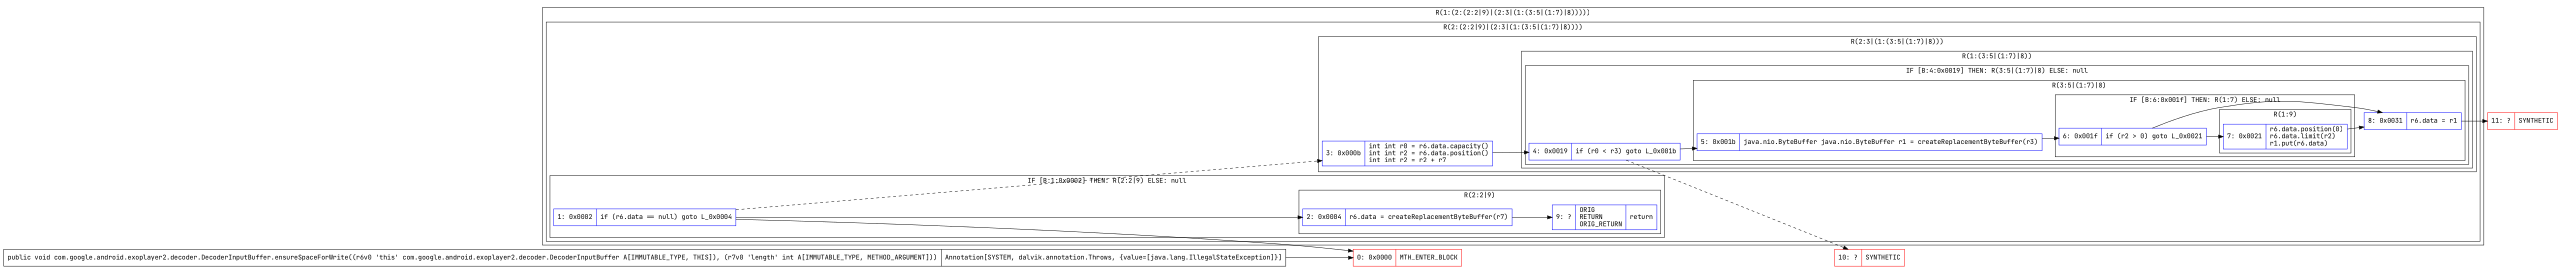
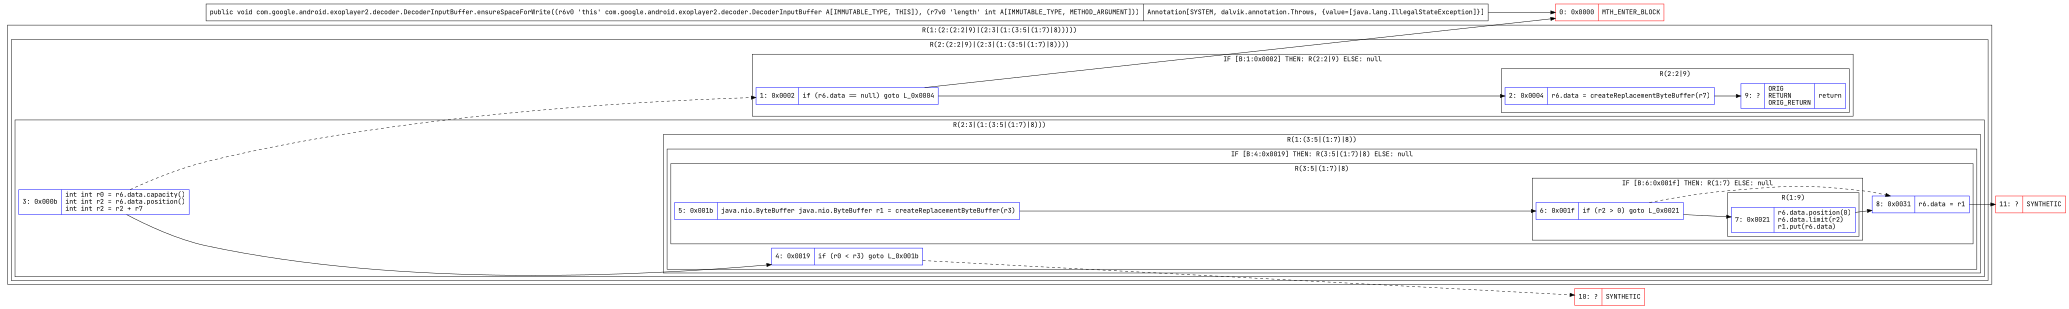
edge "6: 0x001f" -> "8: 0x0031": style solid -> dashed
edge "4: 0x0019" -> "5: 0x001b": removed
edge "1: 0x0002" -> "3: 0x000b": reversed
